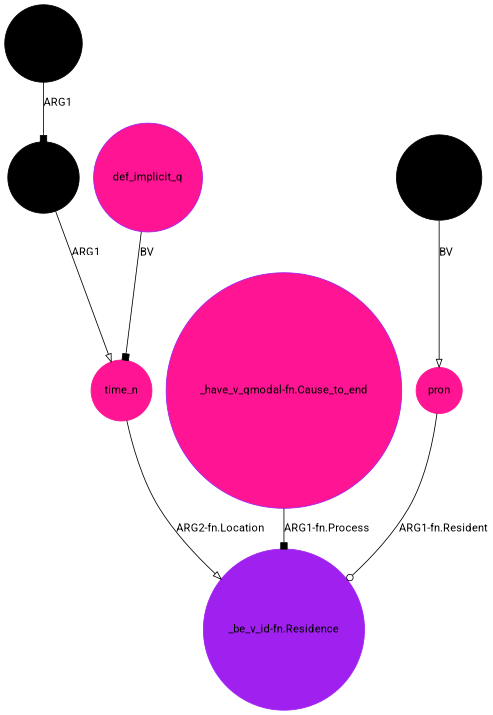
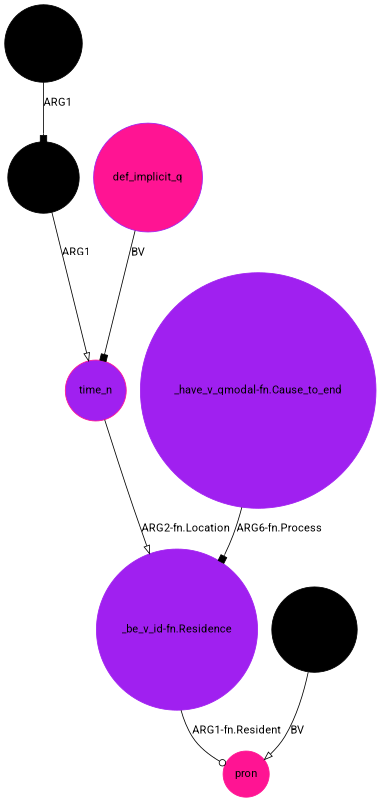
node "time_n": fillcolor deeppink -> purple
node "_have_v_qmodal-fn.Cause_to_end": fillcolor deeppink -> purple
edge "pron" -> "_be_v_id-fn.Residence": reversed
edge "_have_v_qmodal-fn.Cause_to_end" -> "_be_v_id-fn.Residence": label "ARG1-fn.Process" -> "ARG6-fn.Process"
